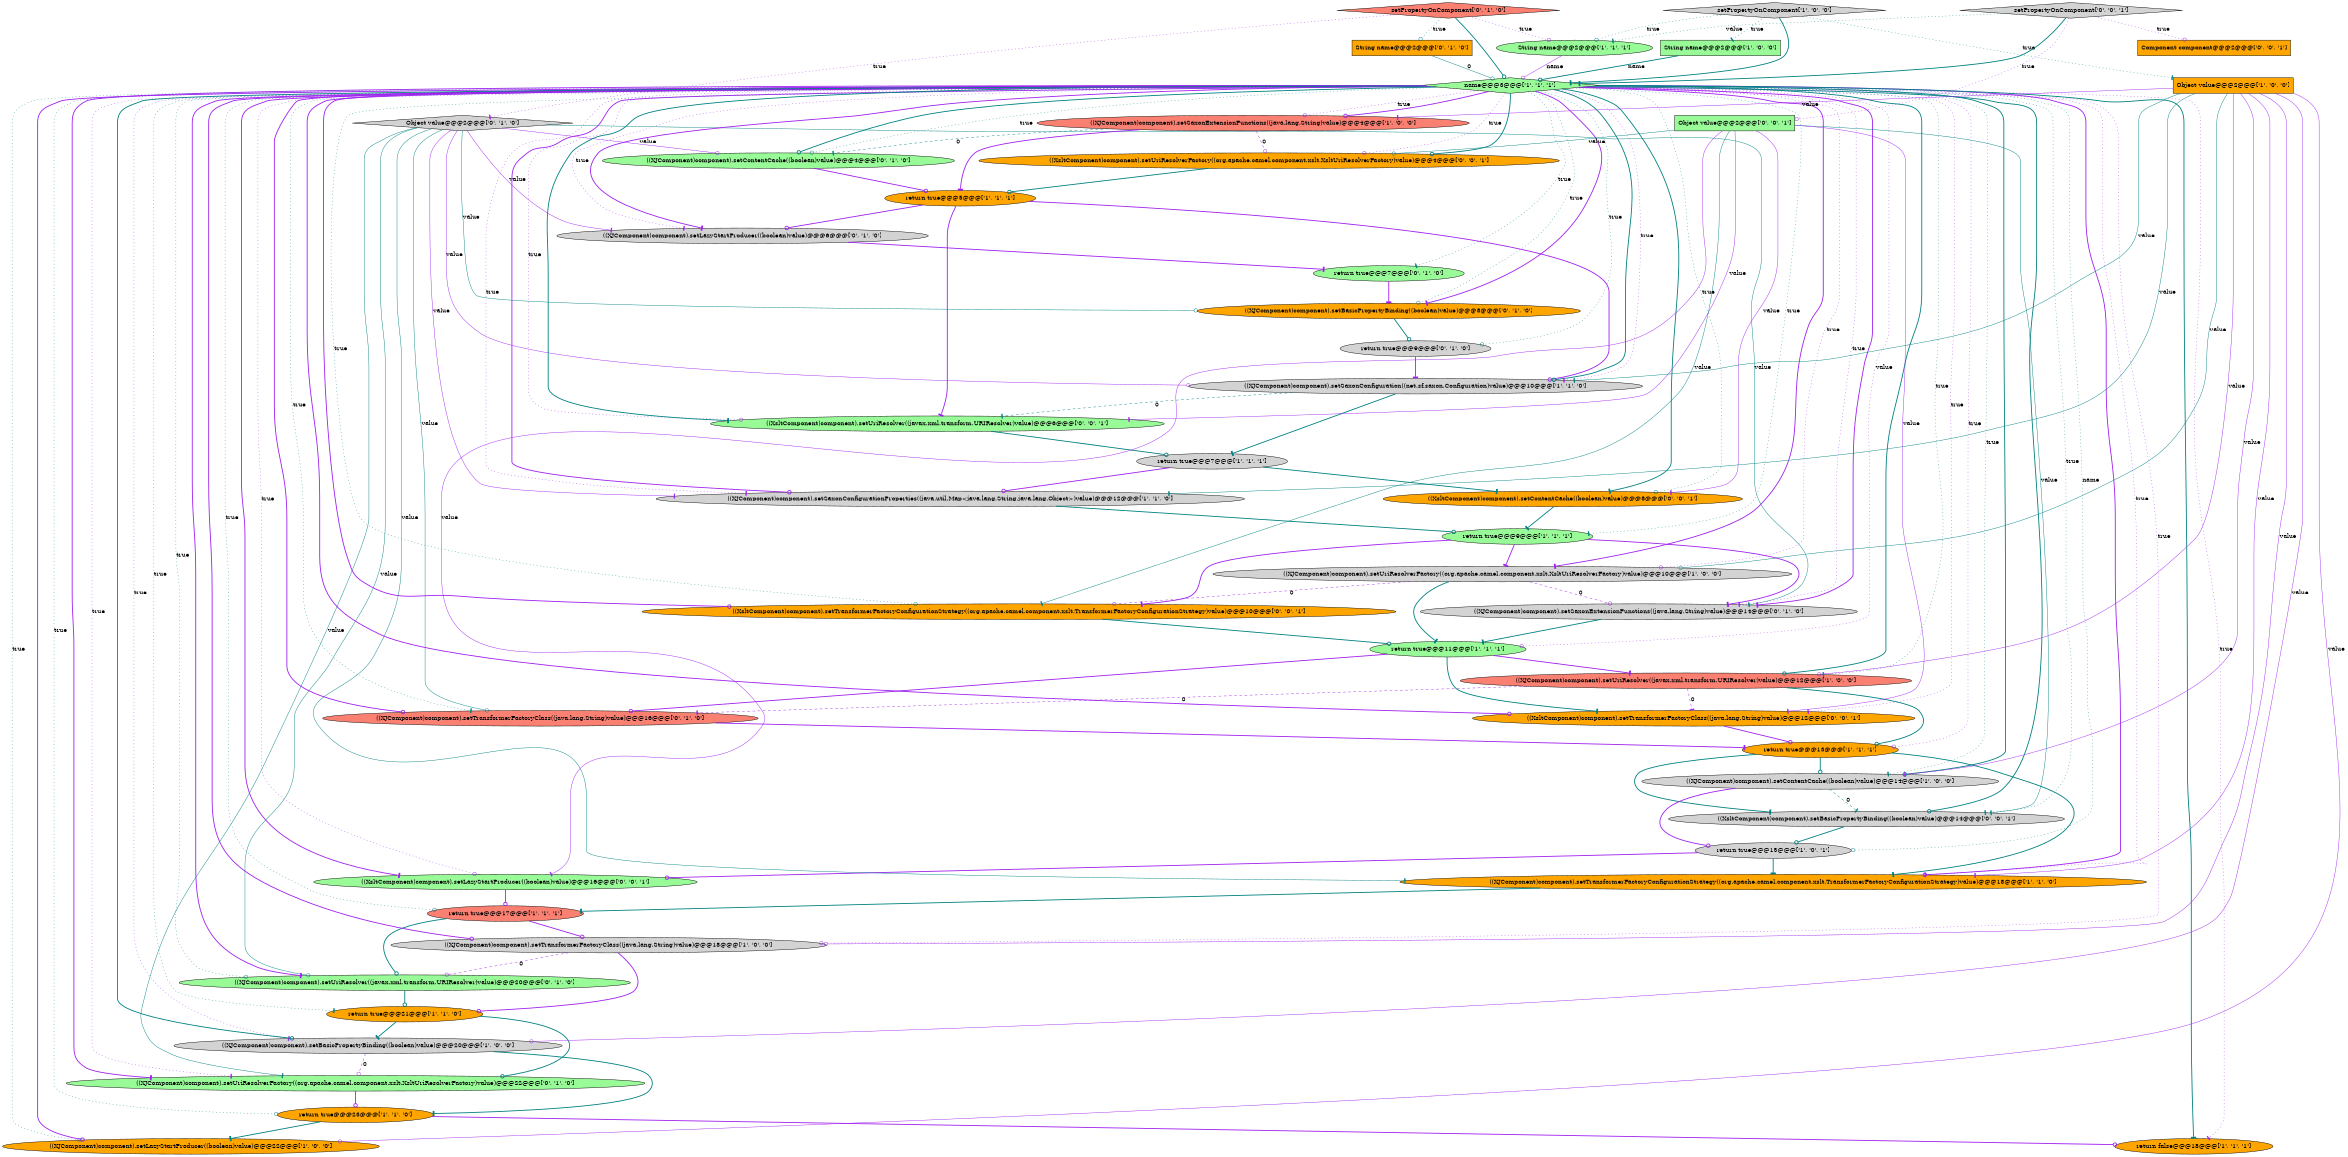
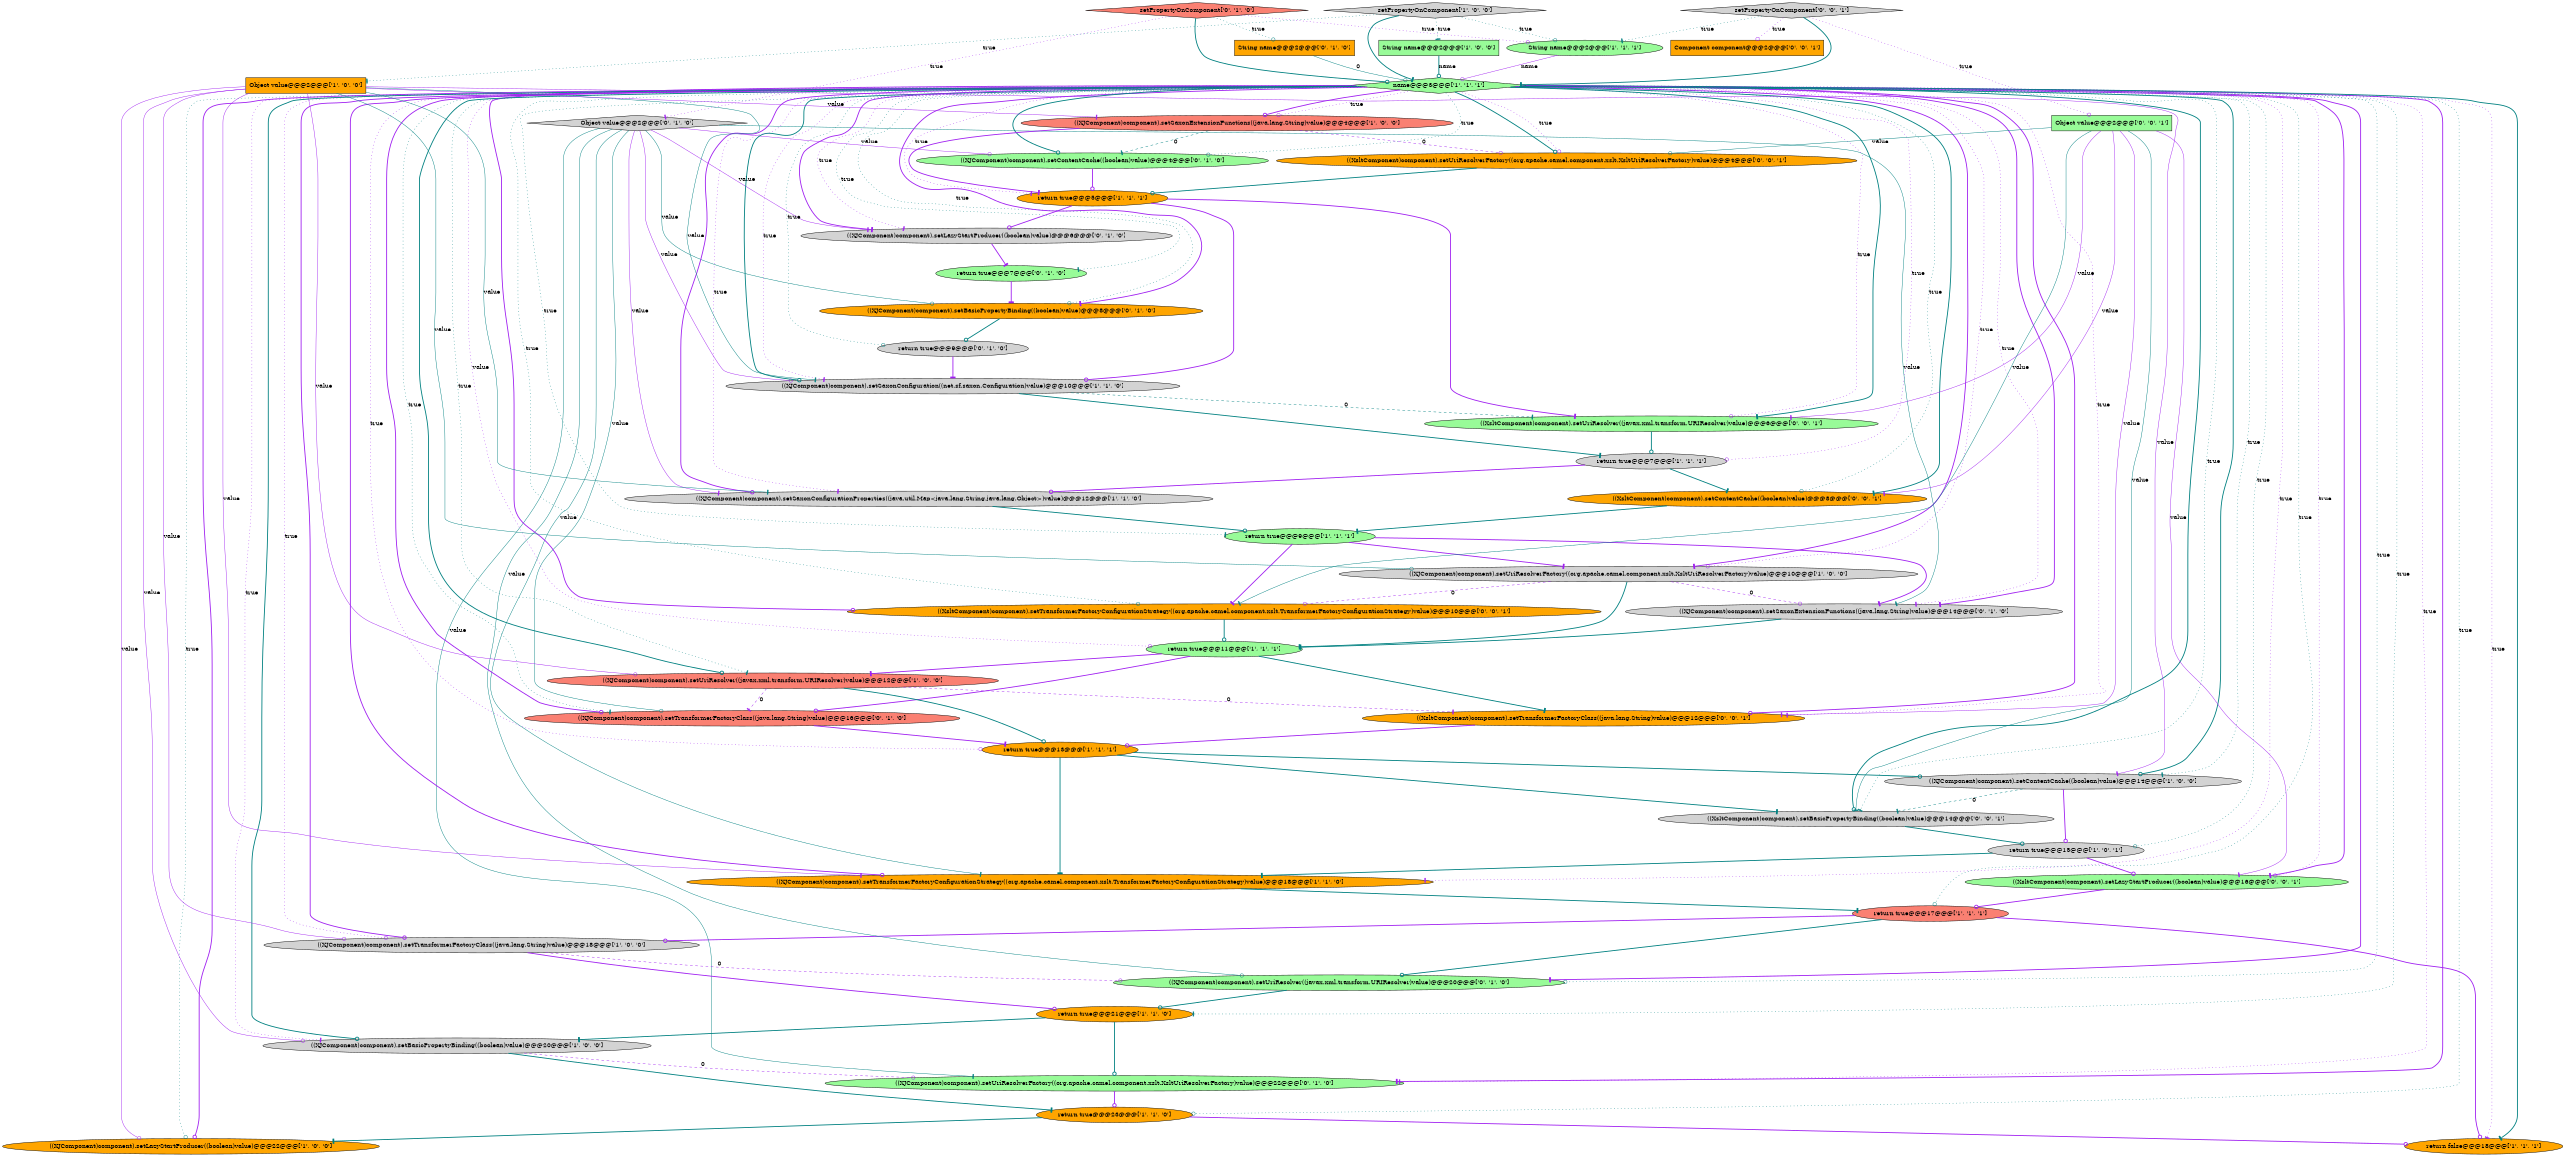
edge "setPropertyOnComponent['0', '0', '1']" -> "String name@@@2@@@['1', '1', '1']": label "value" -> "true"
edge "name@@@3@@@['1', '1', '1']" -> "return true@@@5@@@['1', '1', '1']": added, label "true"
edge "name@@@3@@@['1', '1', '1']" -> "return true@@@7@@@['1', '1', '1']": added, label "true"
edge "name@@@3@@@['1', '1', '1']" -> "return true@@@15@@@['1', '0', '1']": label "name" -> "true"
edge "return true@@@17@@@['1', '1', '1']" -> "return false@@@18@@@['1', '1', '1']": added
